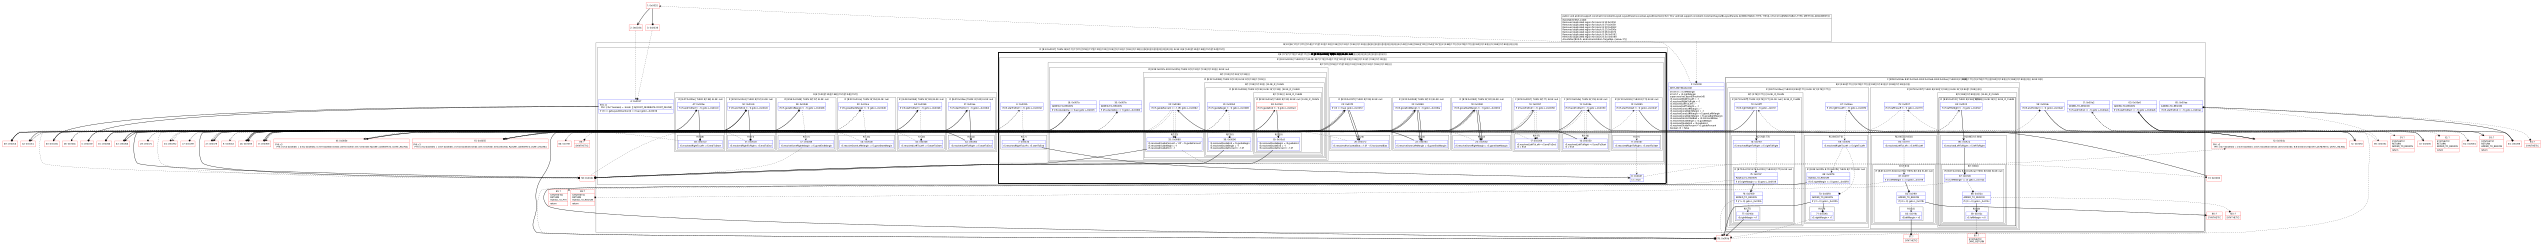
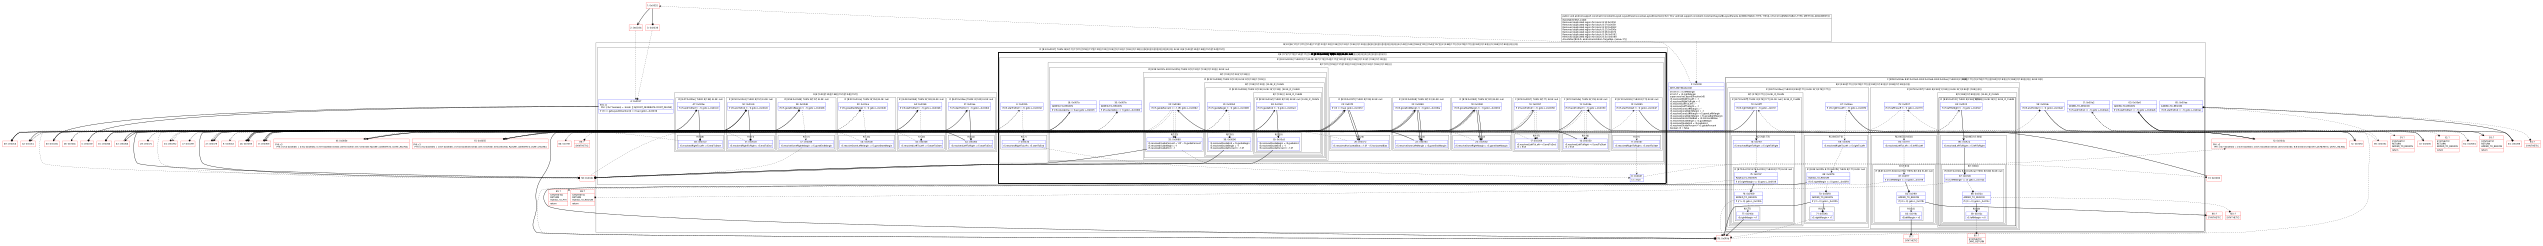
node "38: 0x00a1": color red -> blue
edge "41: 0x00ae" -> "43: 0x00b4": removed
edge "7: 0x003d" -> "8: 0x0041": style bold -> dashed
edge "68: 0x00f0" -> "70: 0x00f8": now "69: 0x00f6" -> "70: 0x00f8"
